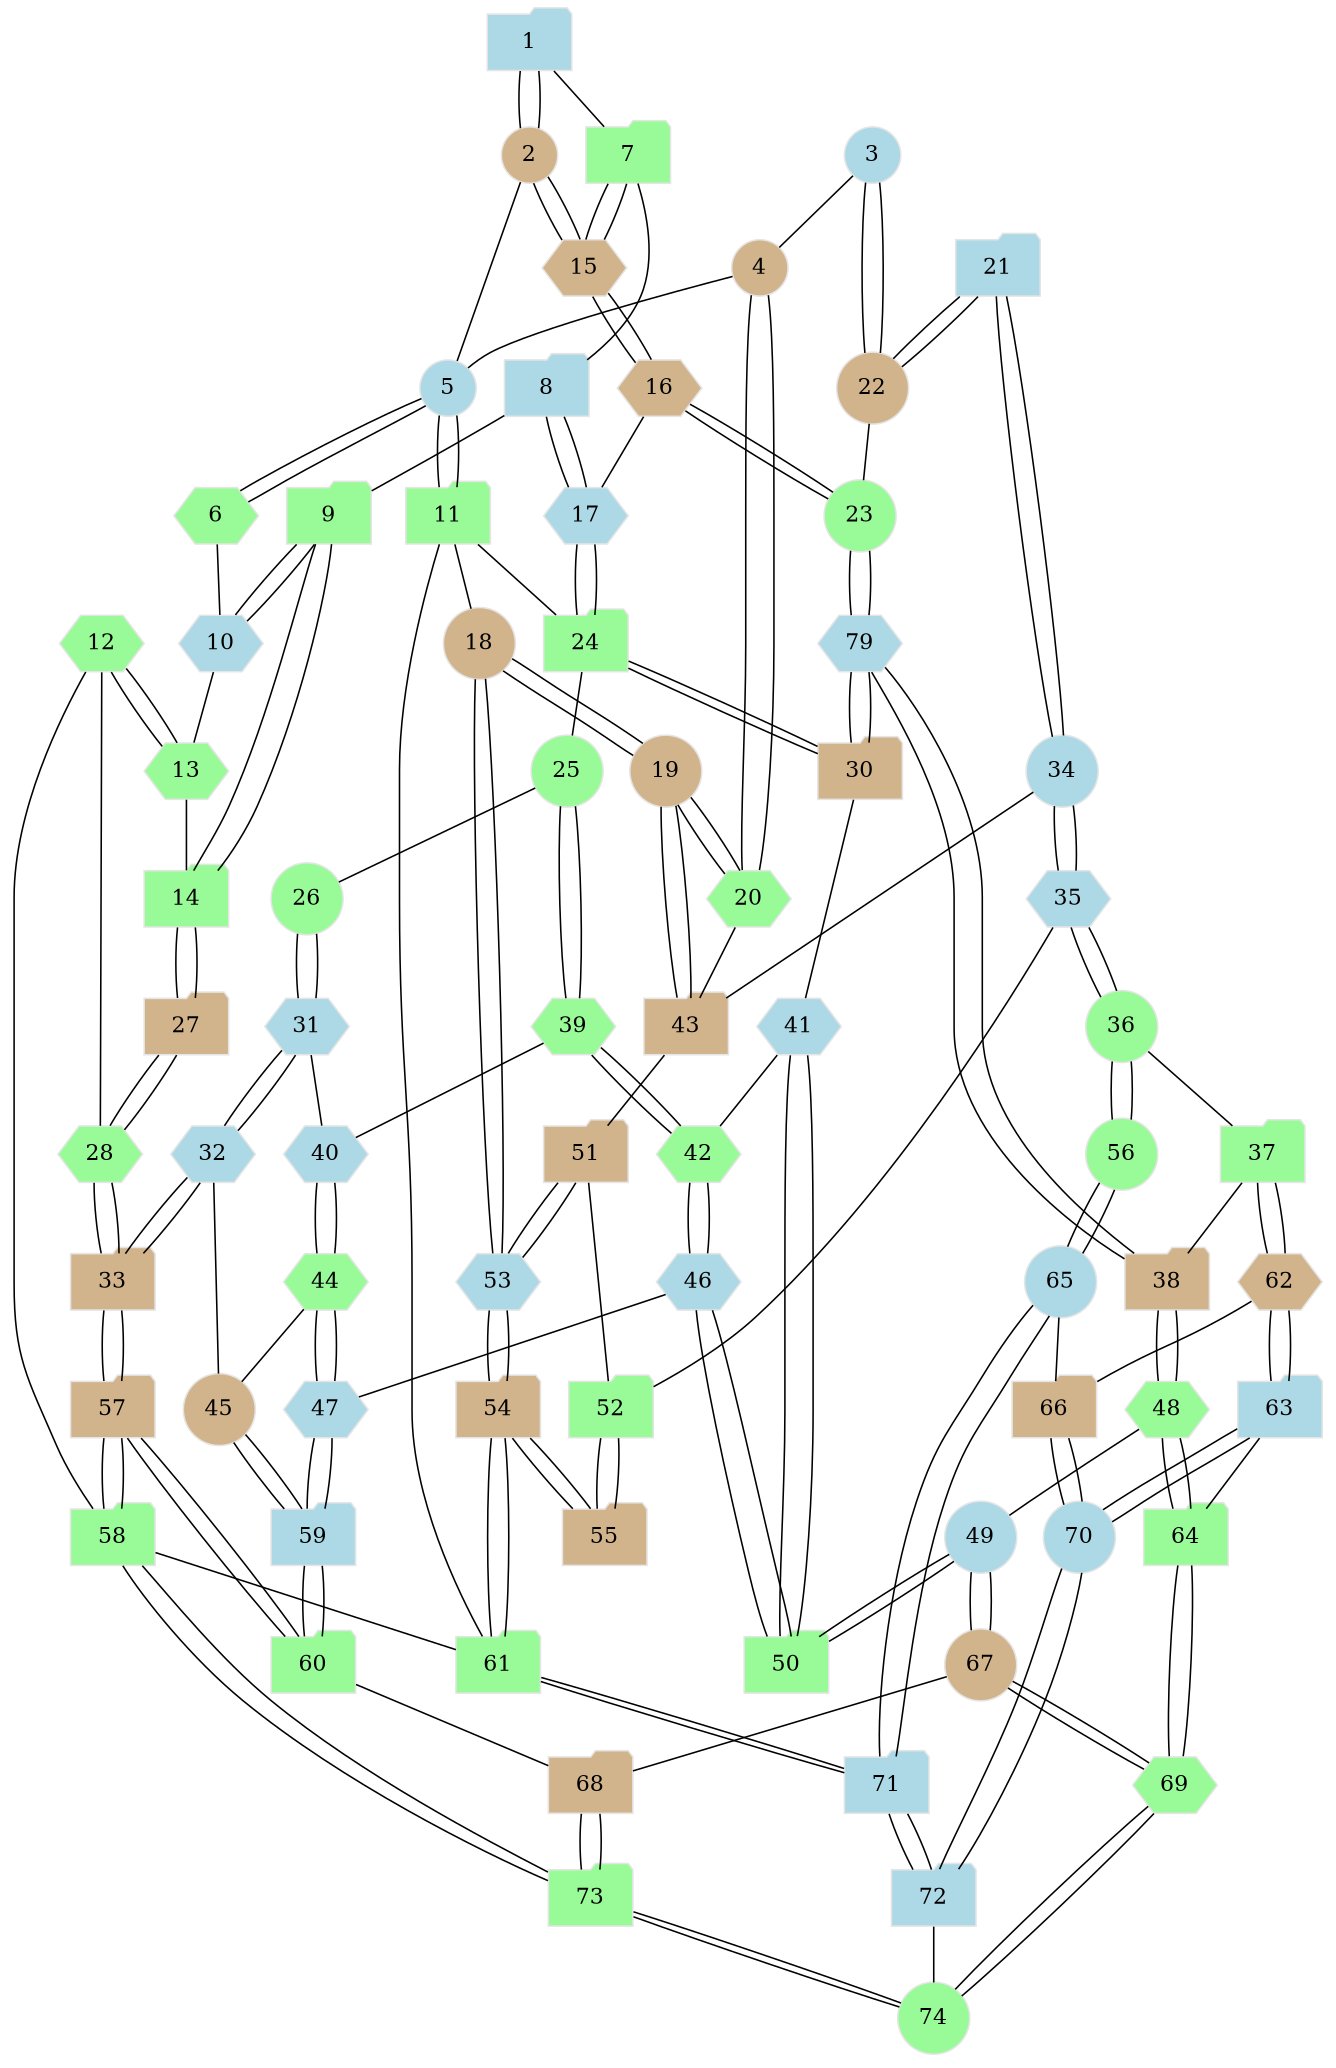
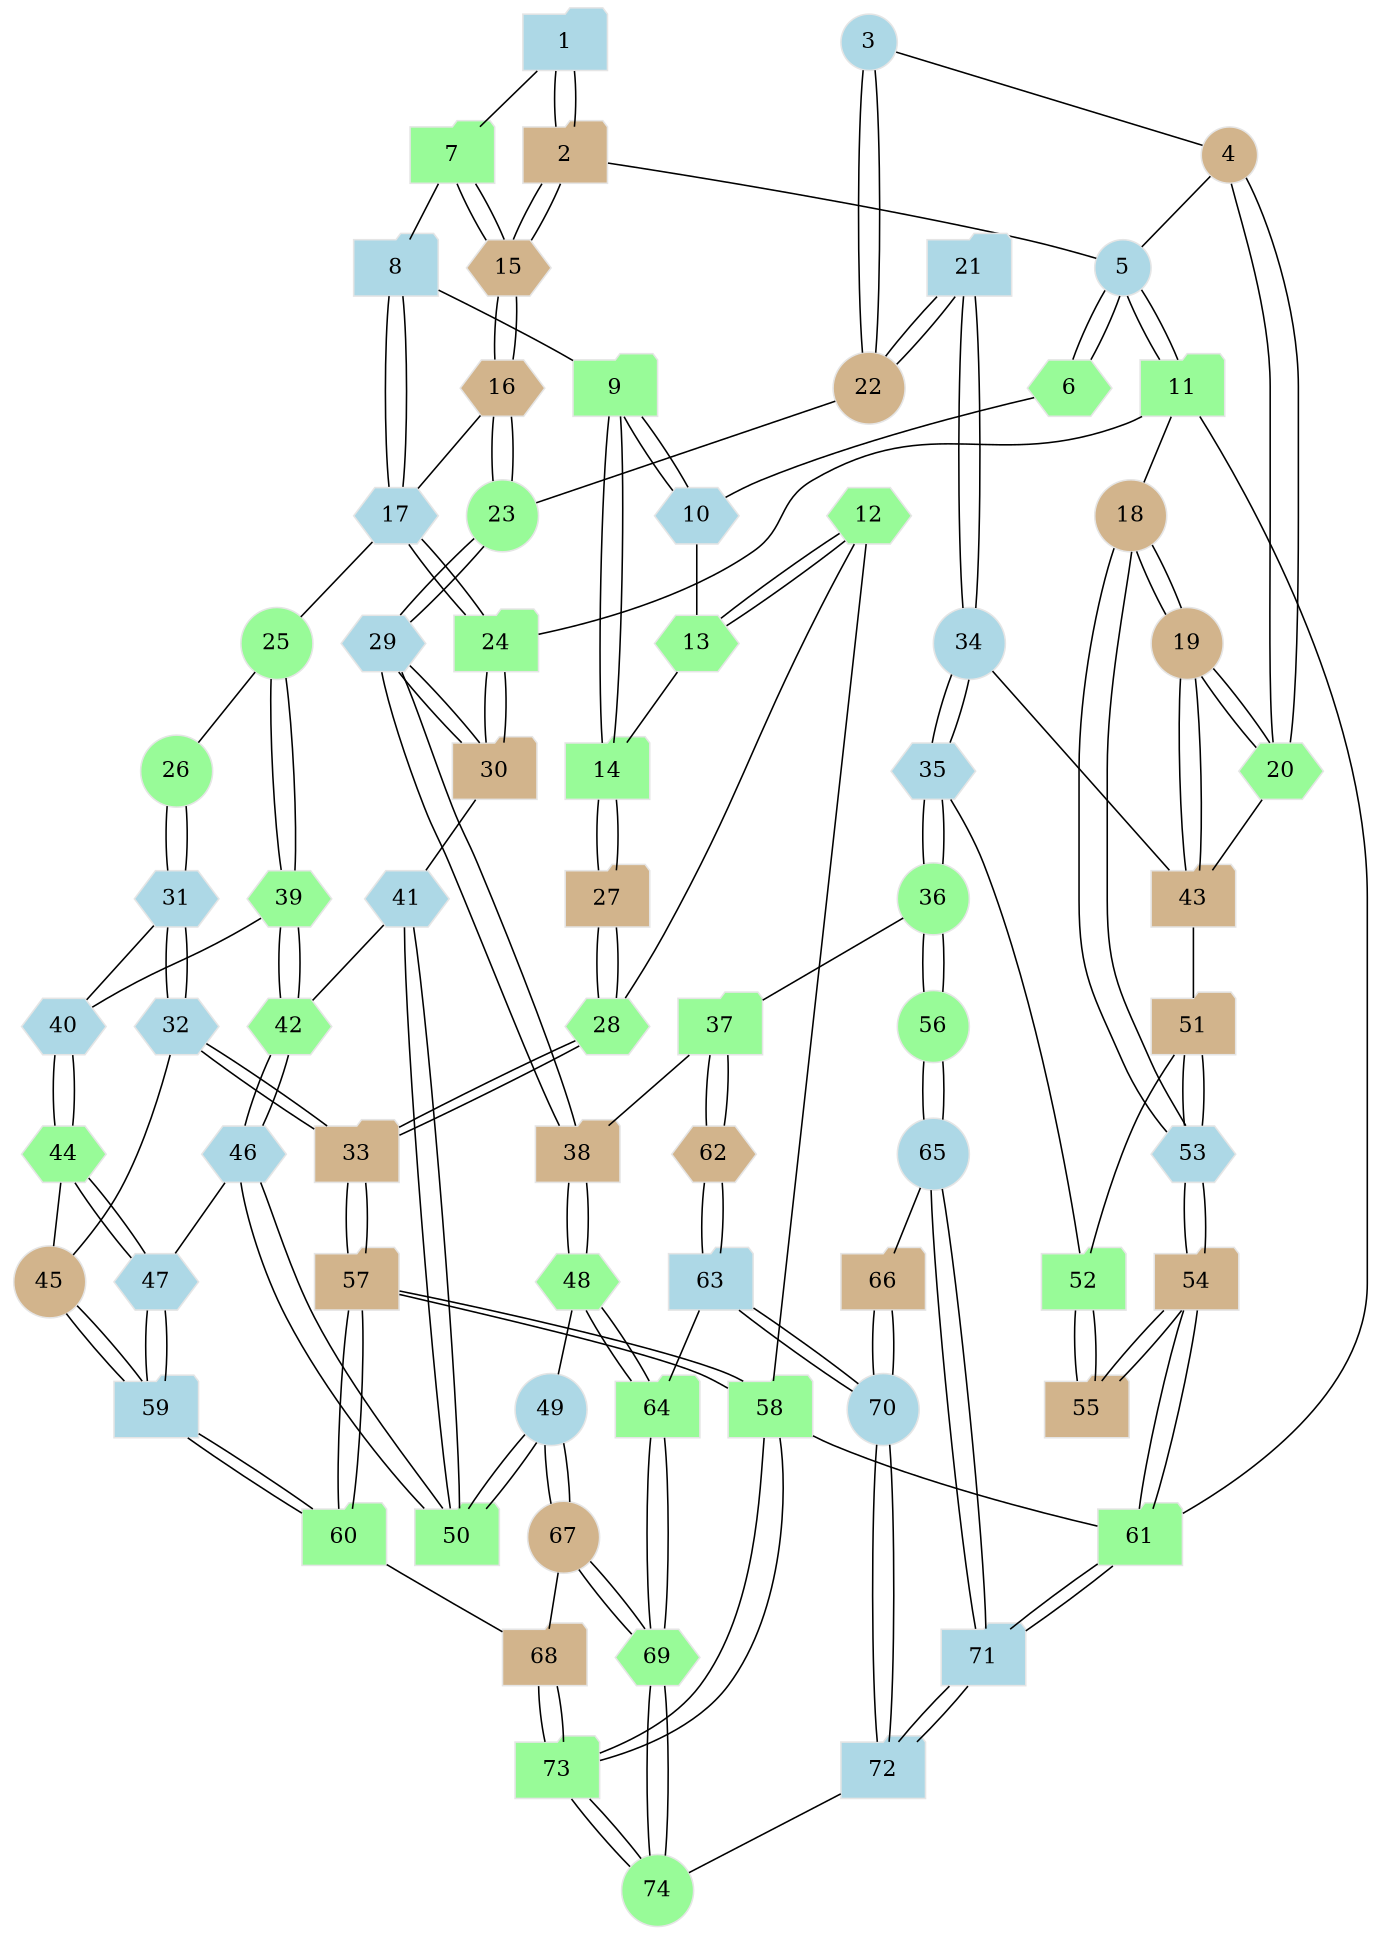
node "2": shape circle -> folder
node "79": label "79" -> "29"
edge "24" -- "25": now "17" -- "25"
edge "62" -- "66": removed
